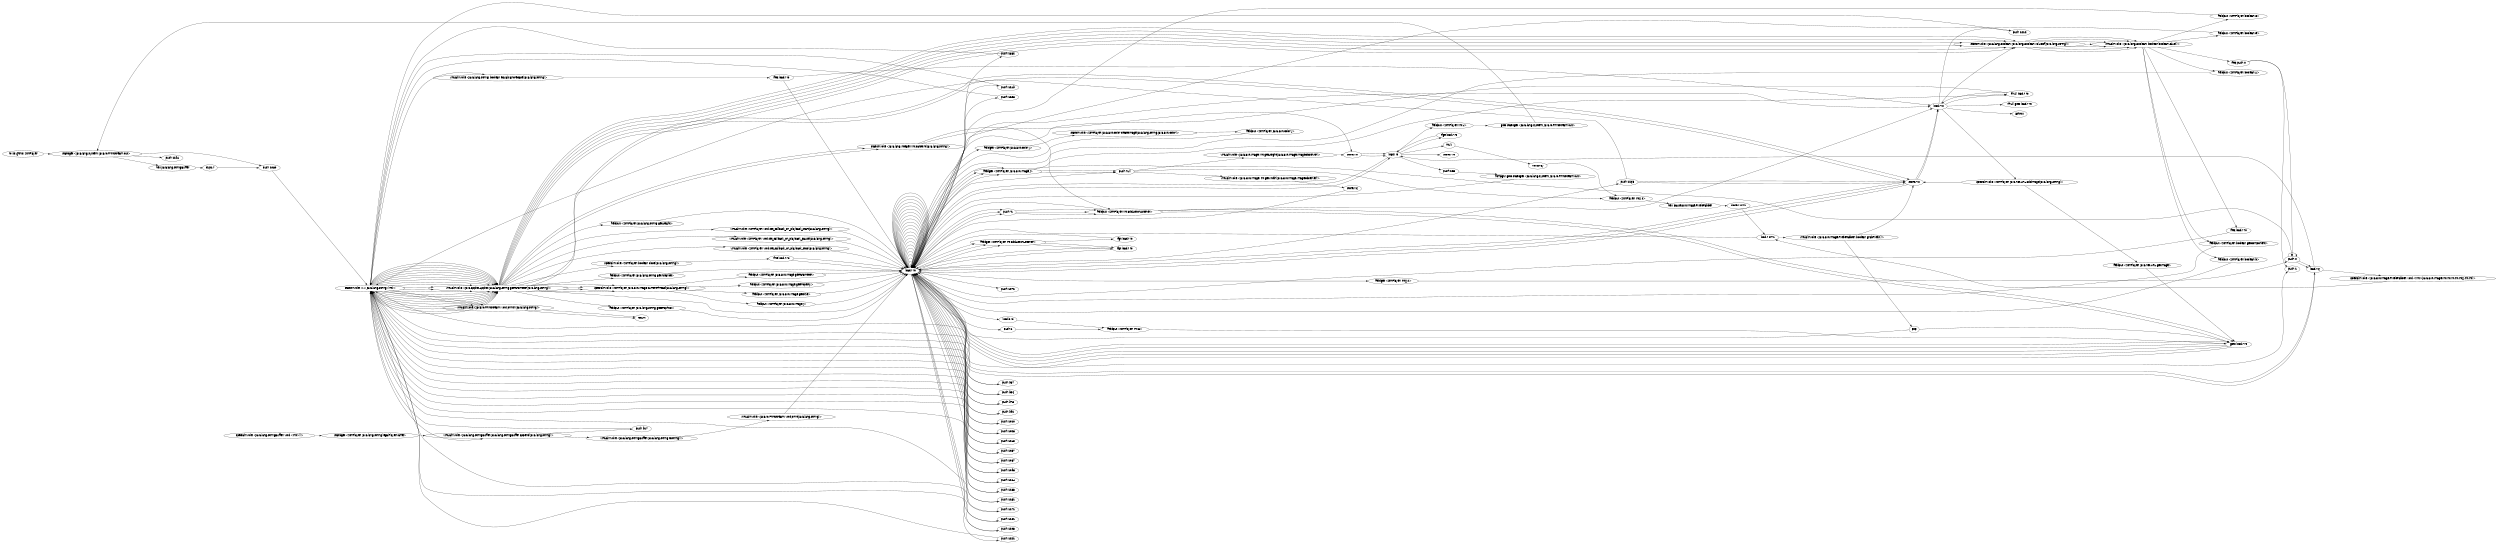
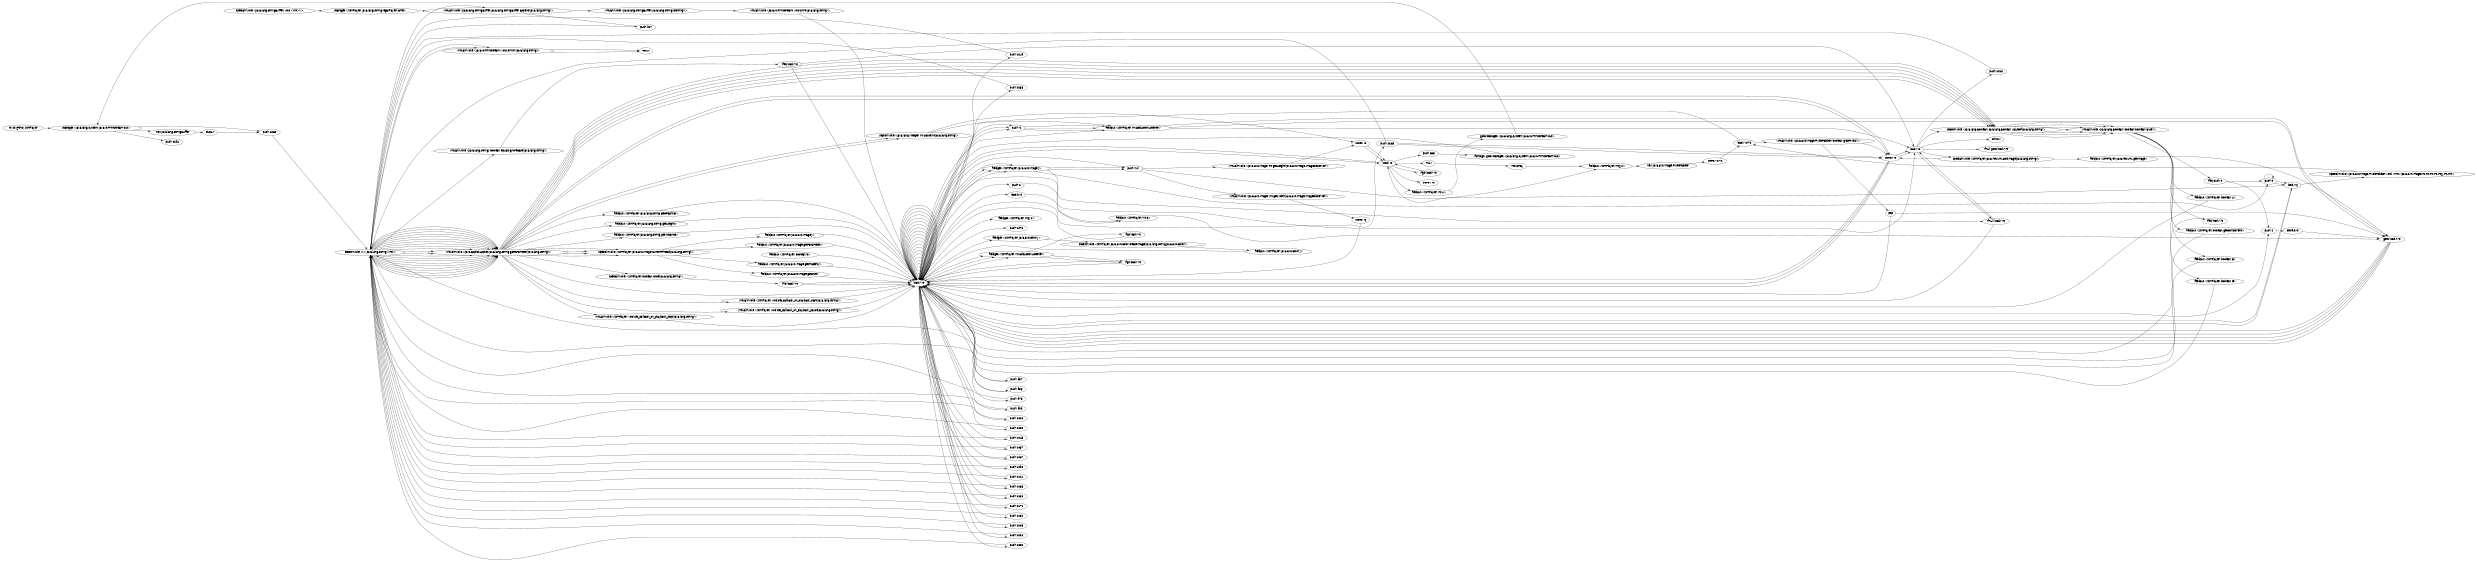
edge "virtualinvoke <java.lang.Boolean: boolean booleanValue()>" -> "fieldput <ztmPlayer: boolean b>": removed
node "new pause.awt.image.PixelGrabber": label "new pause.awt.image.PixelGrabber" -> "new java.awt.image.PixelGrabber"
node "store.b i0": added
edge "fieldget <ztmPlayer: int[] s>" -> "push 0": removed
